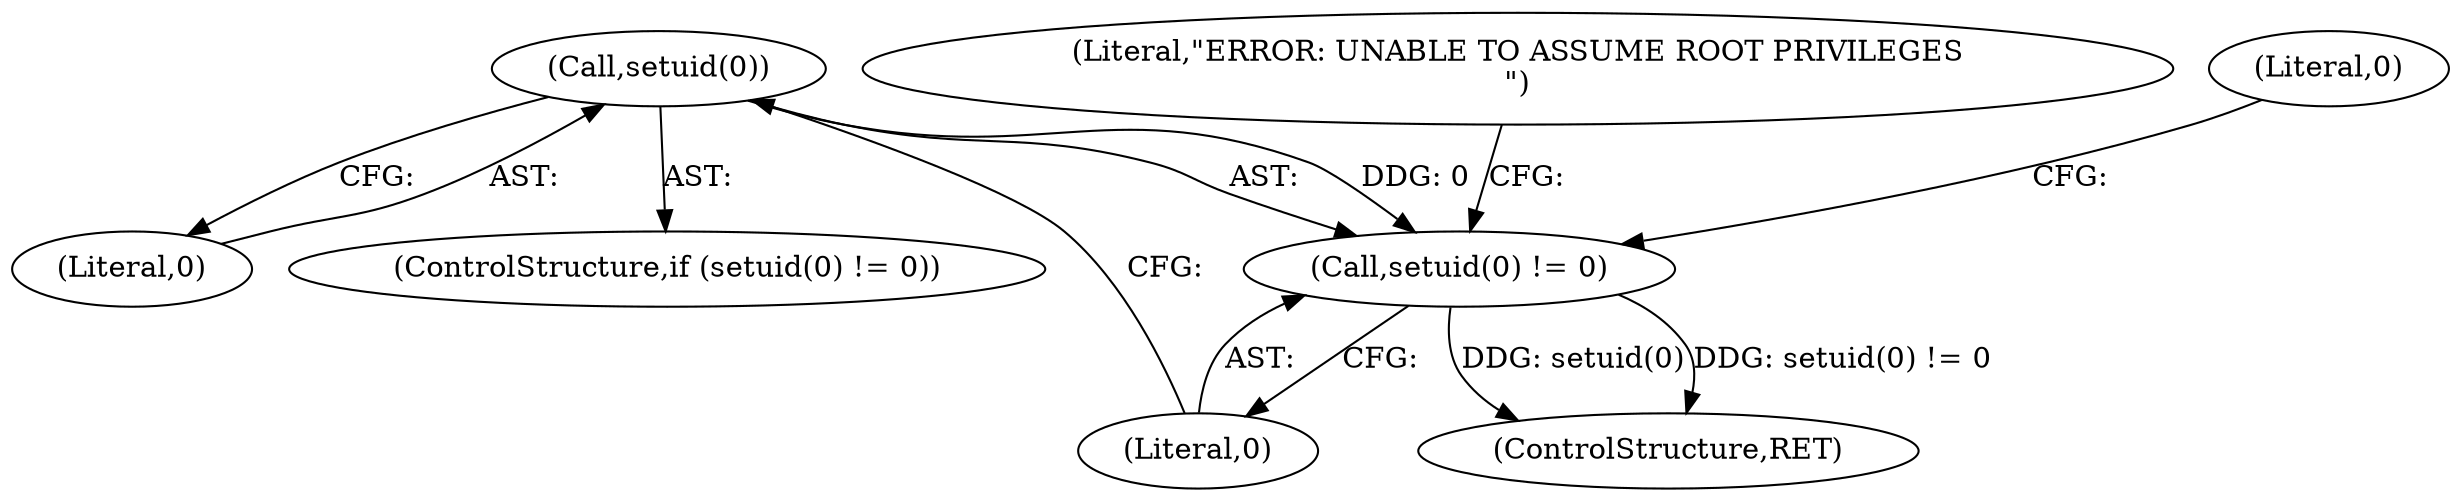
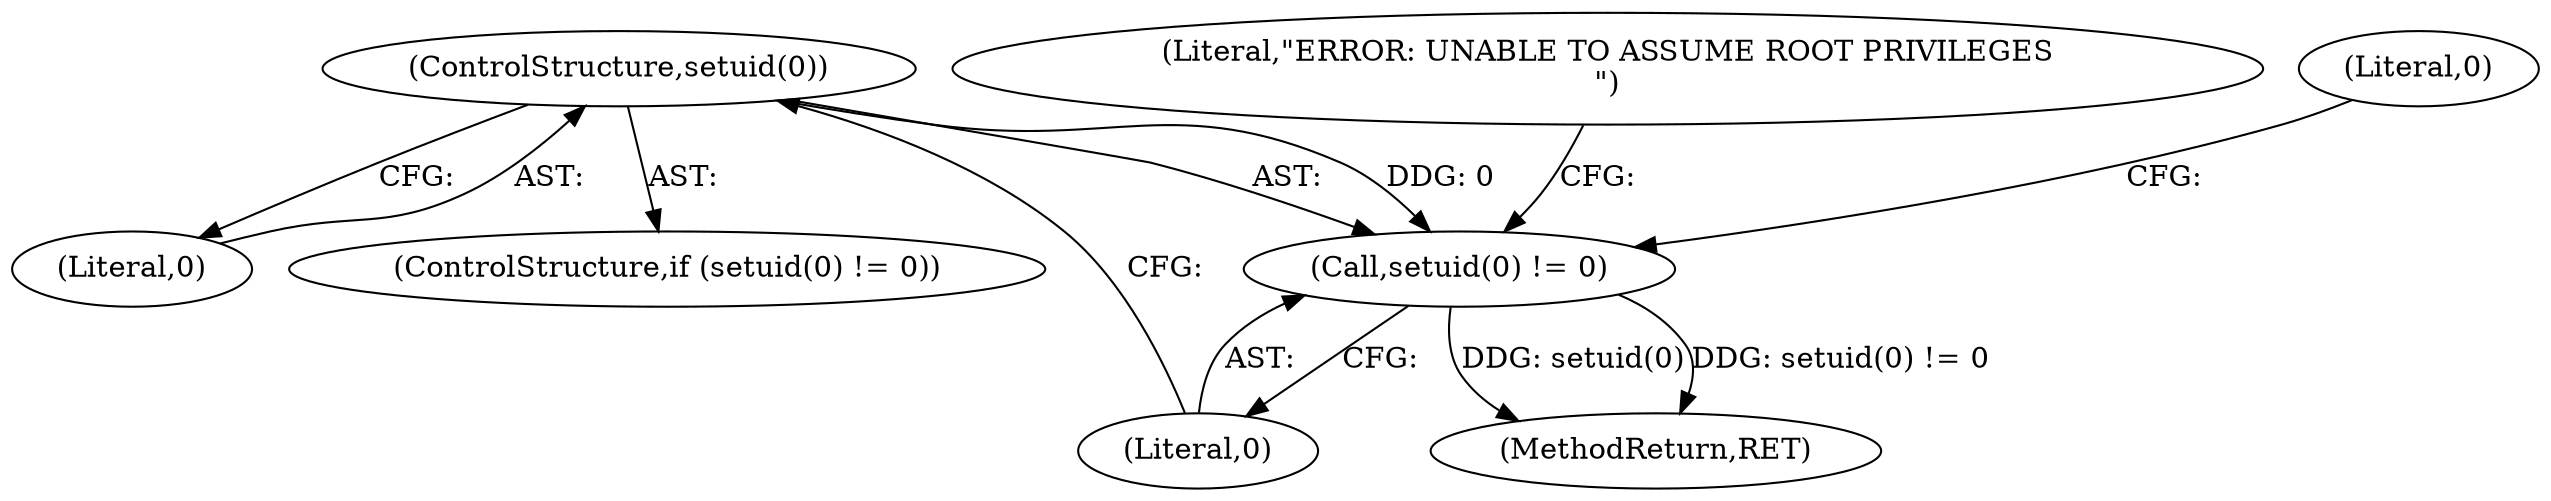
node "(Call,setuid(0))": label "(Call,setuid(0))" -> "(ControlStructure,setuid(0))"
node "(ControlStructure,RET)": label "(ControlStructure,RET)" -> "(MethodReturn,RET)"
